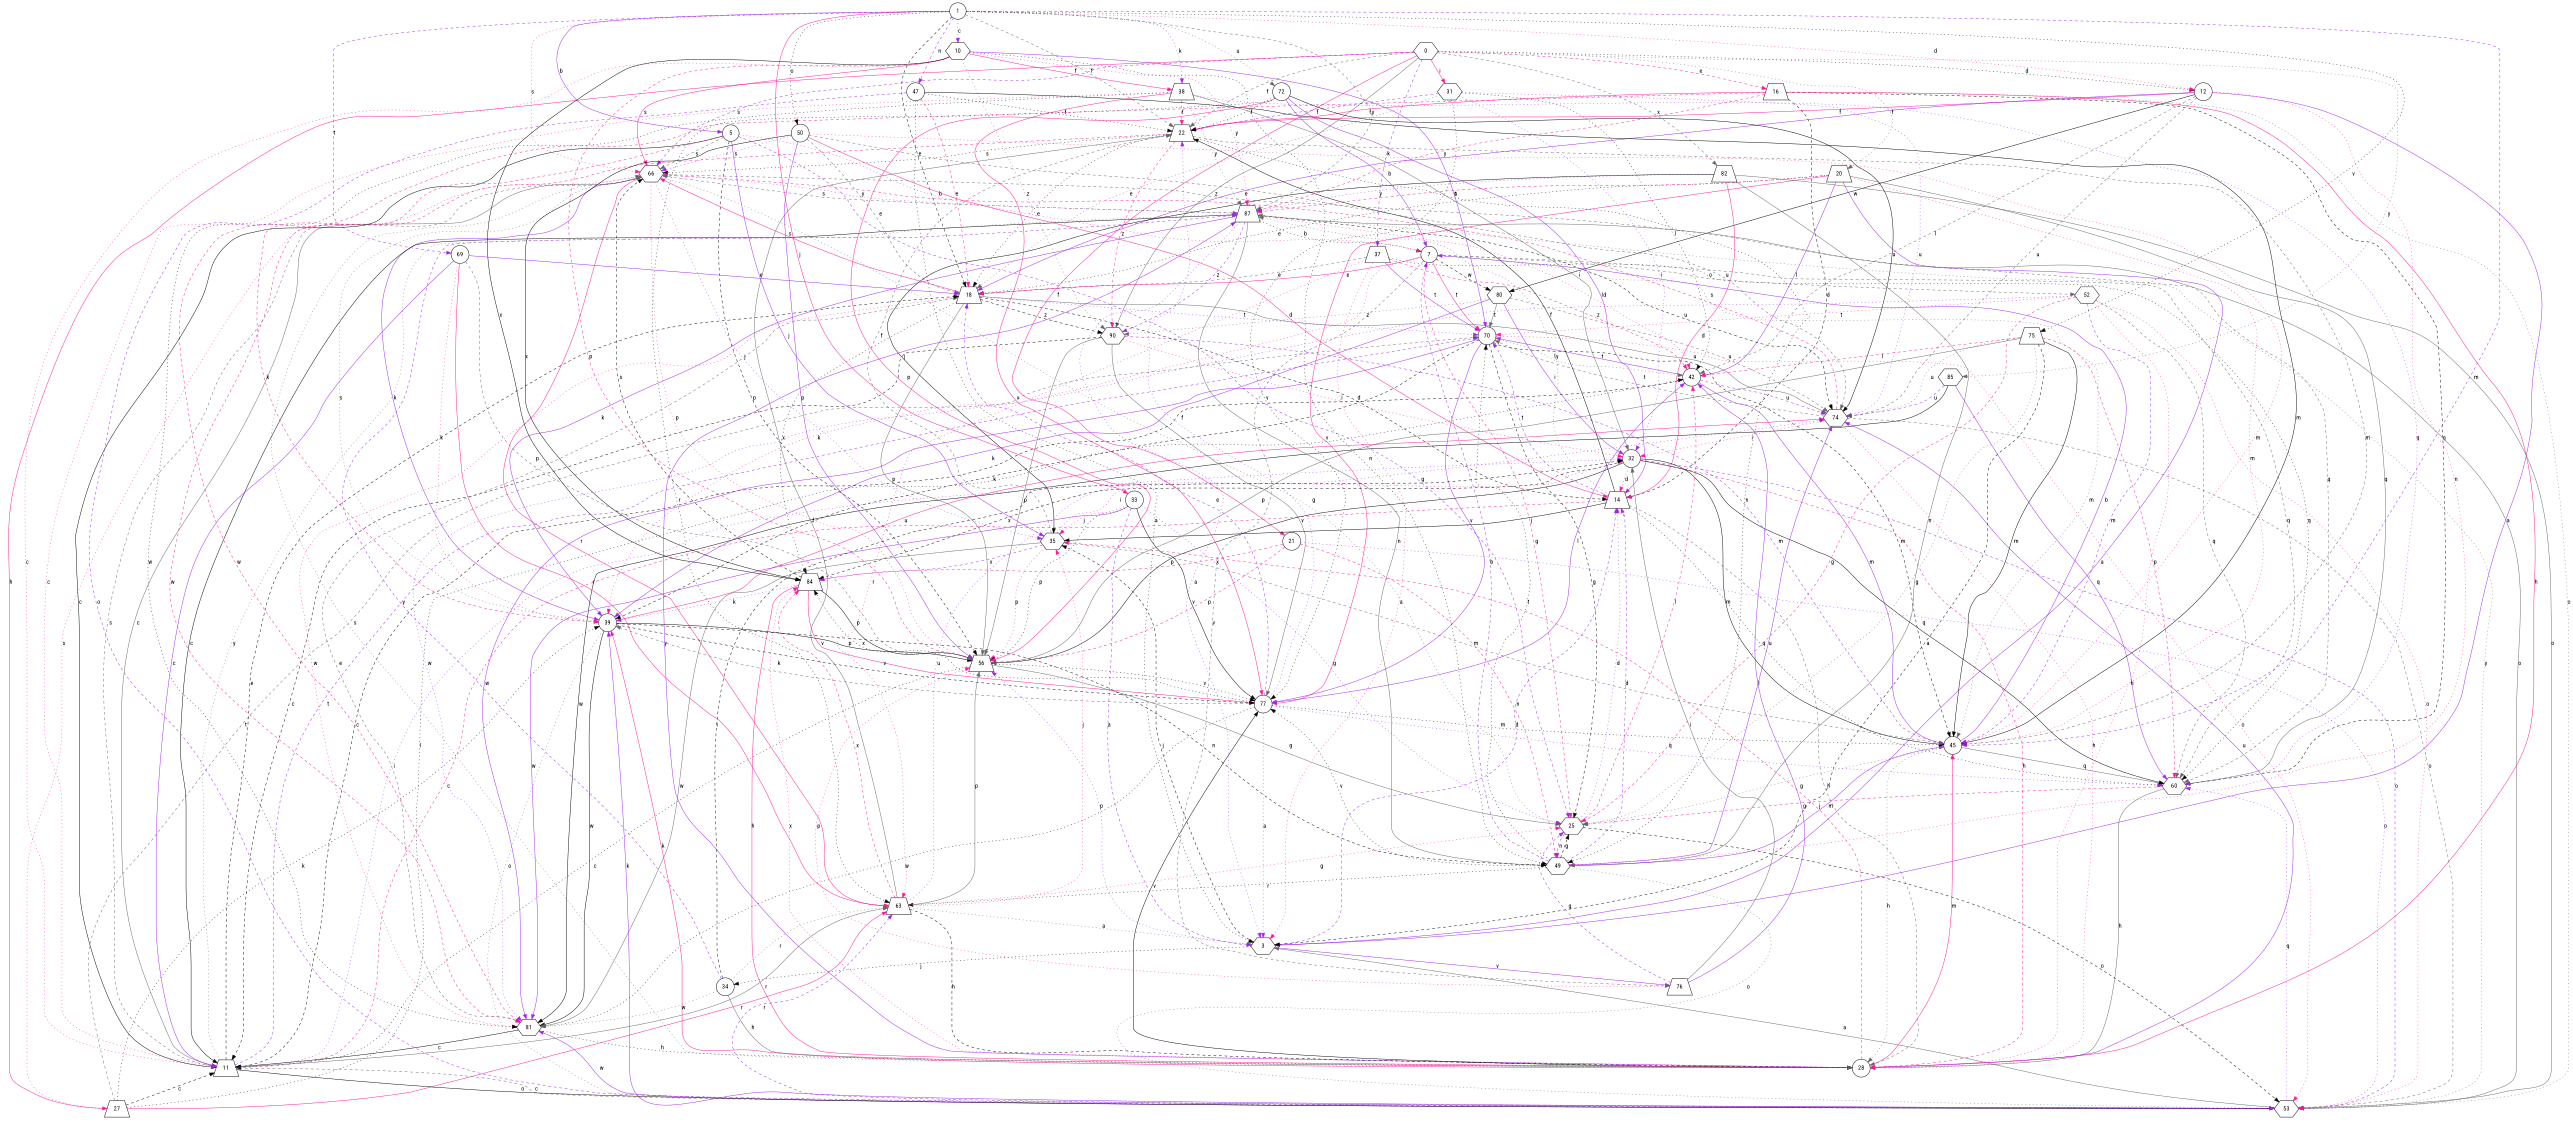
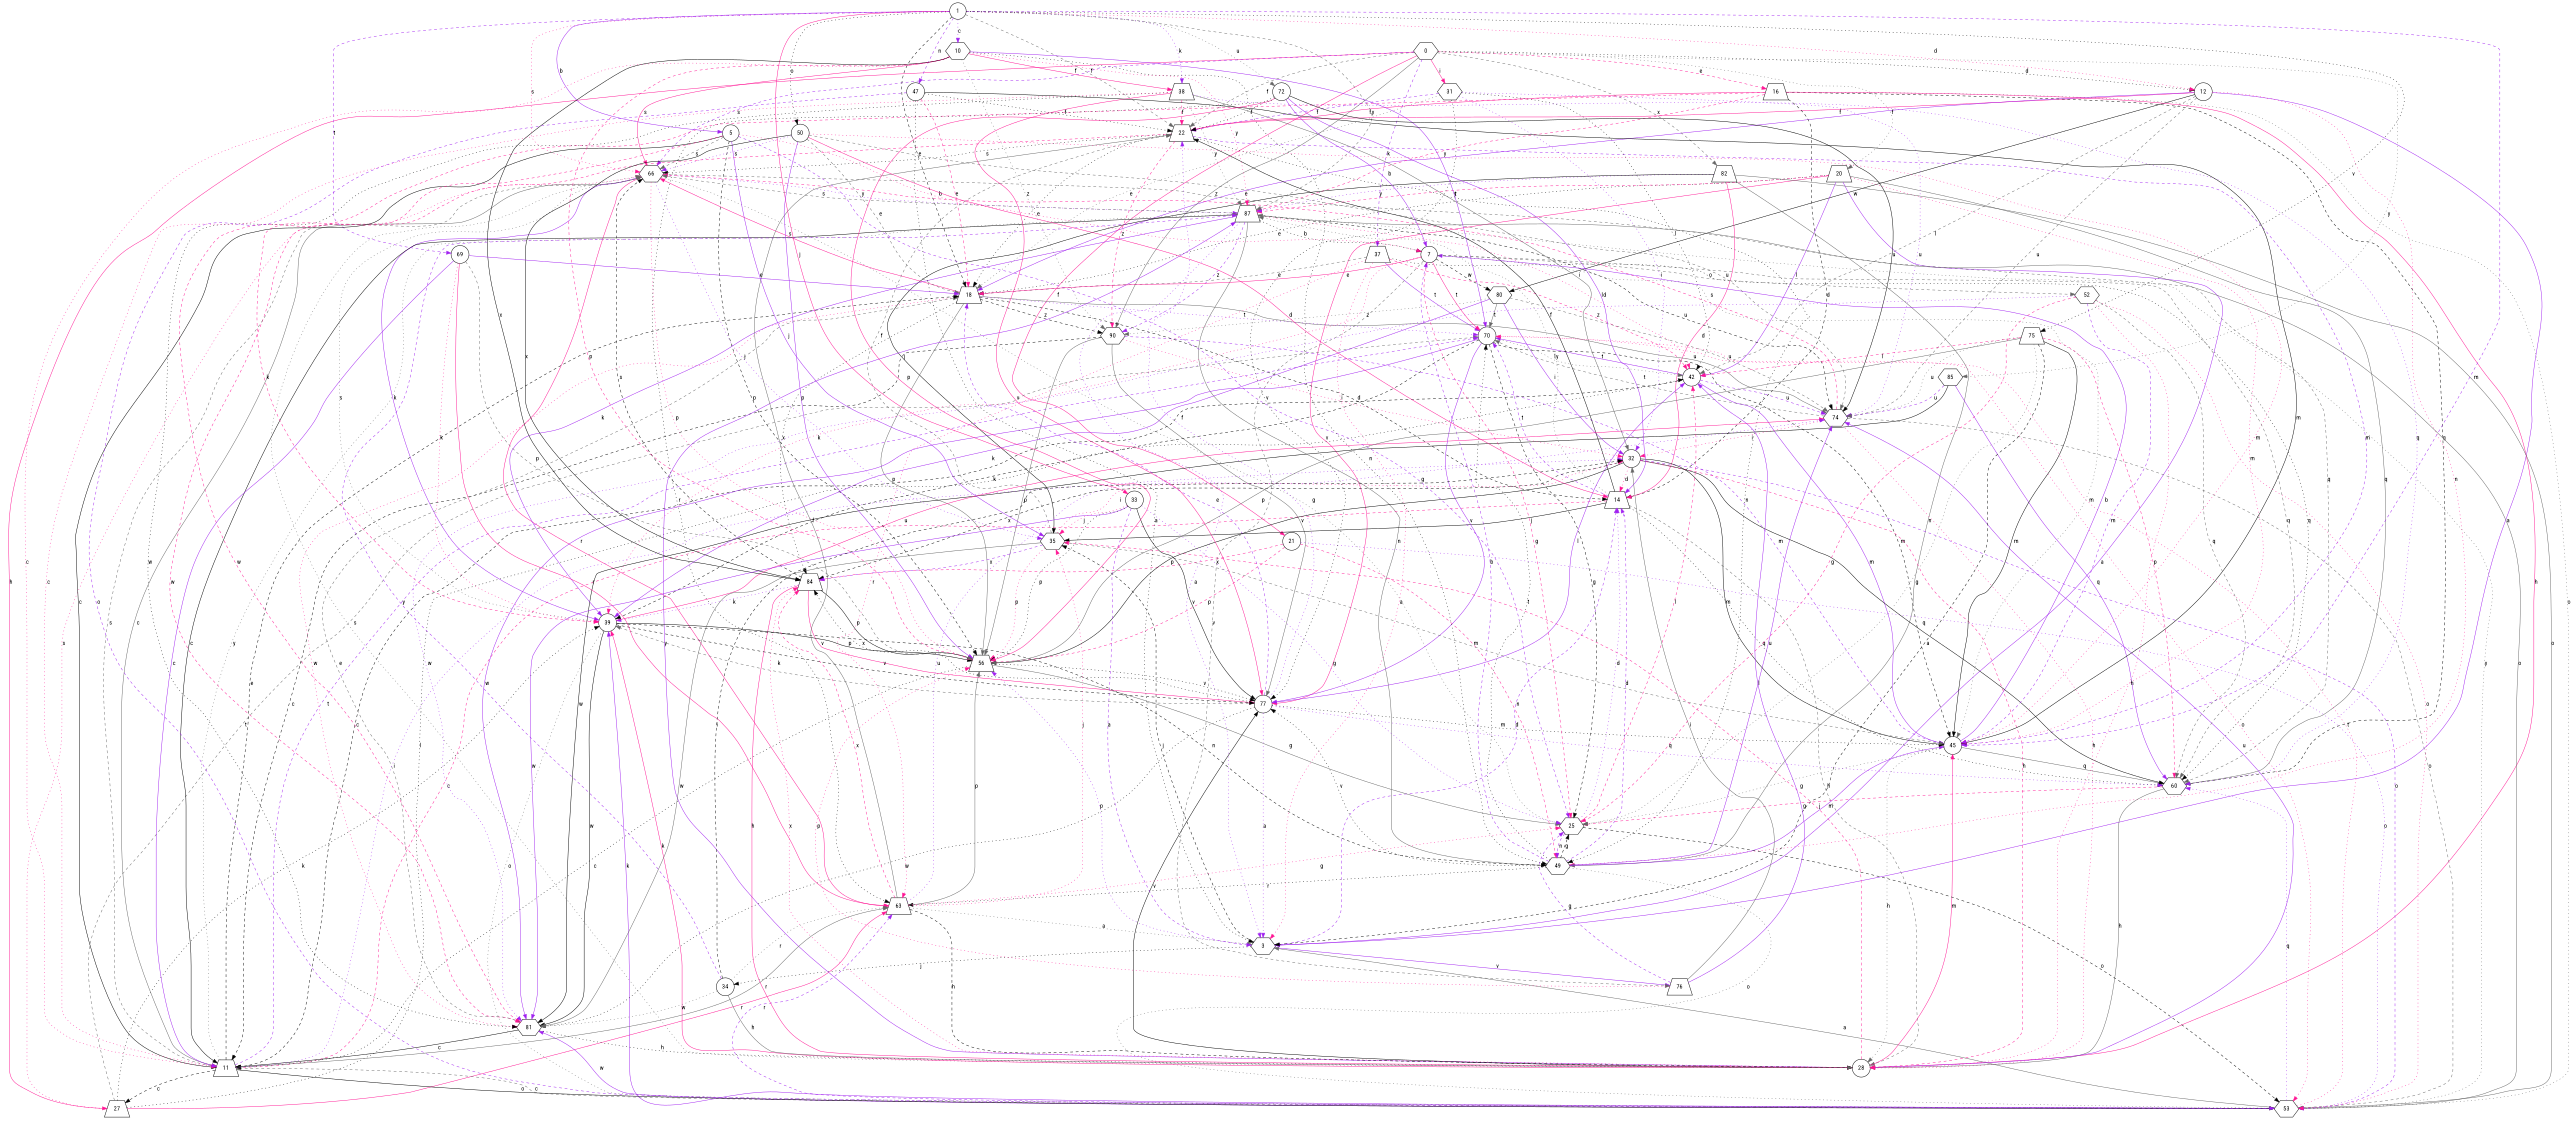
edge "22" -> "45": color gray40 -> purple
edge "20" -> "87": label "u" -> "y"
edge "52" -> "70": now "53" -> "70"
edge "27" -> "11": reversed
